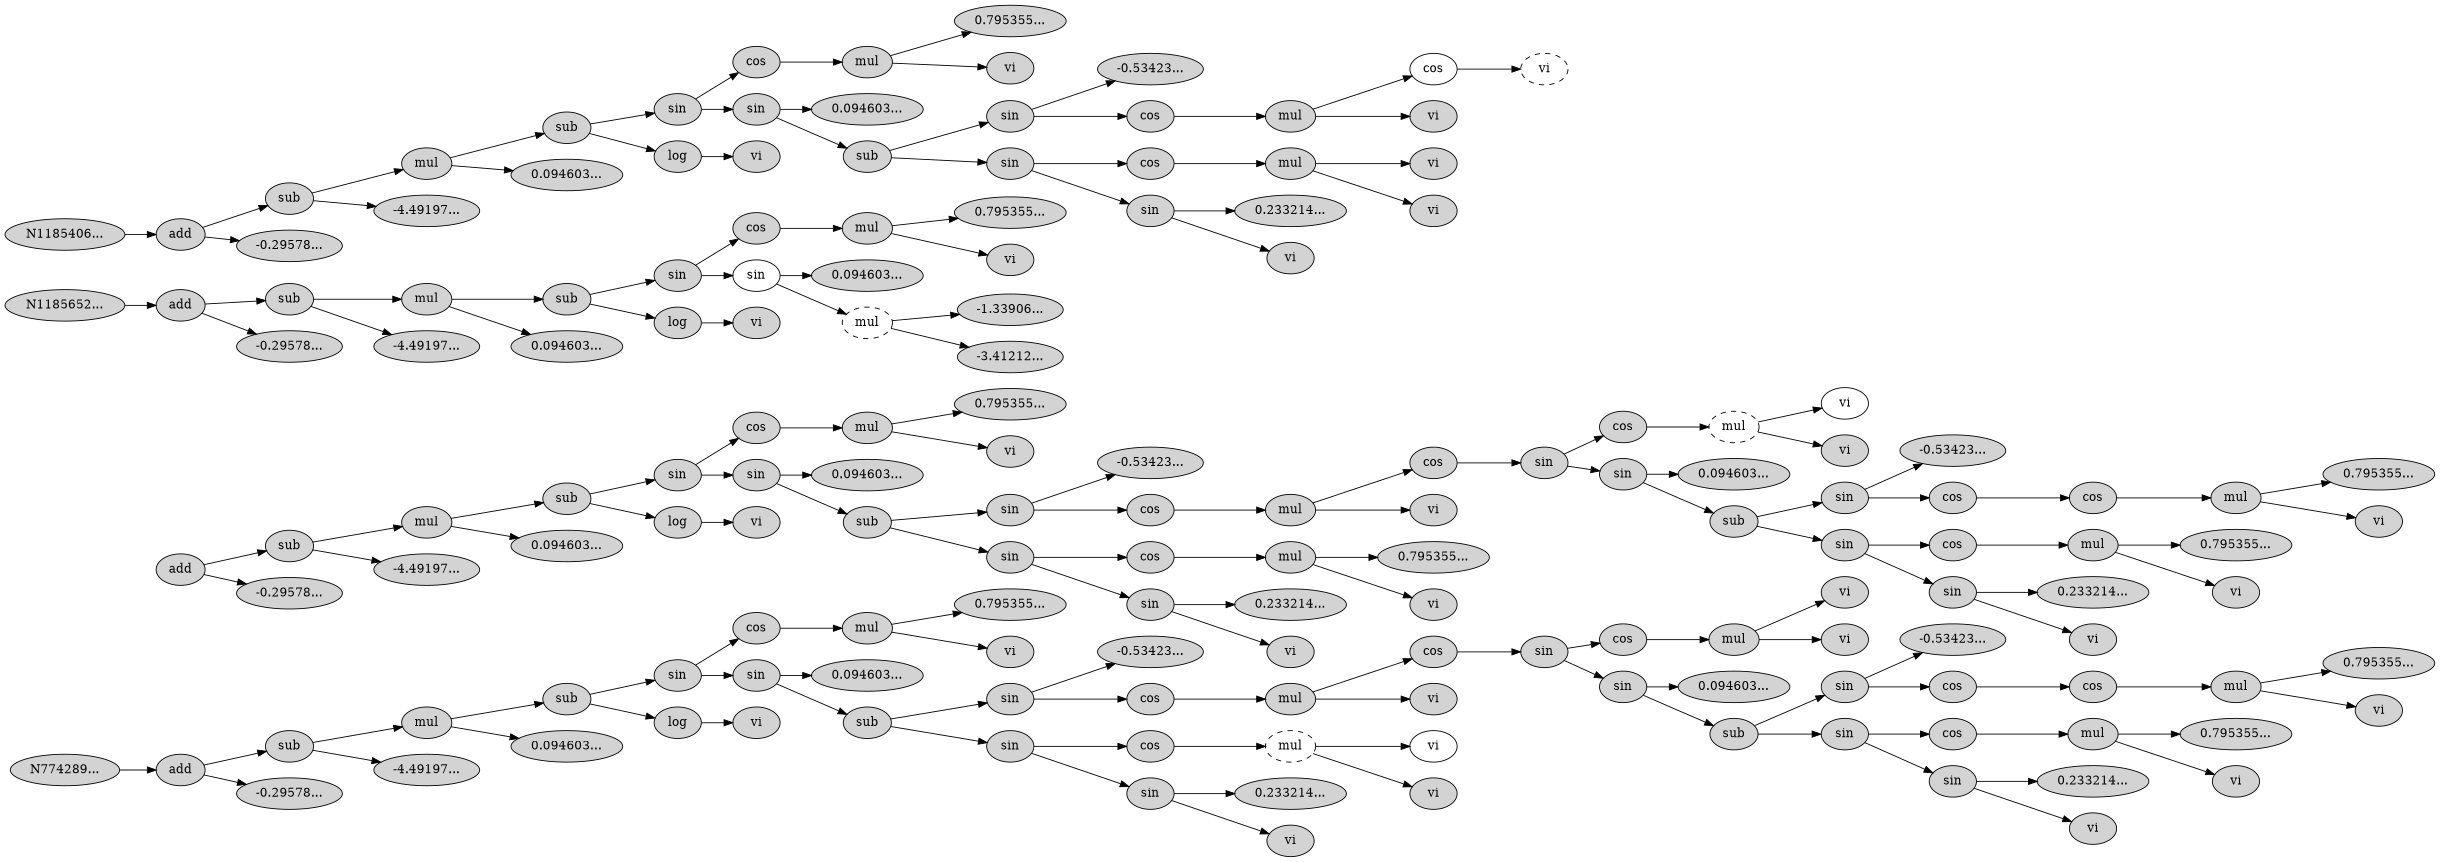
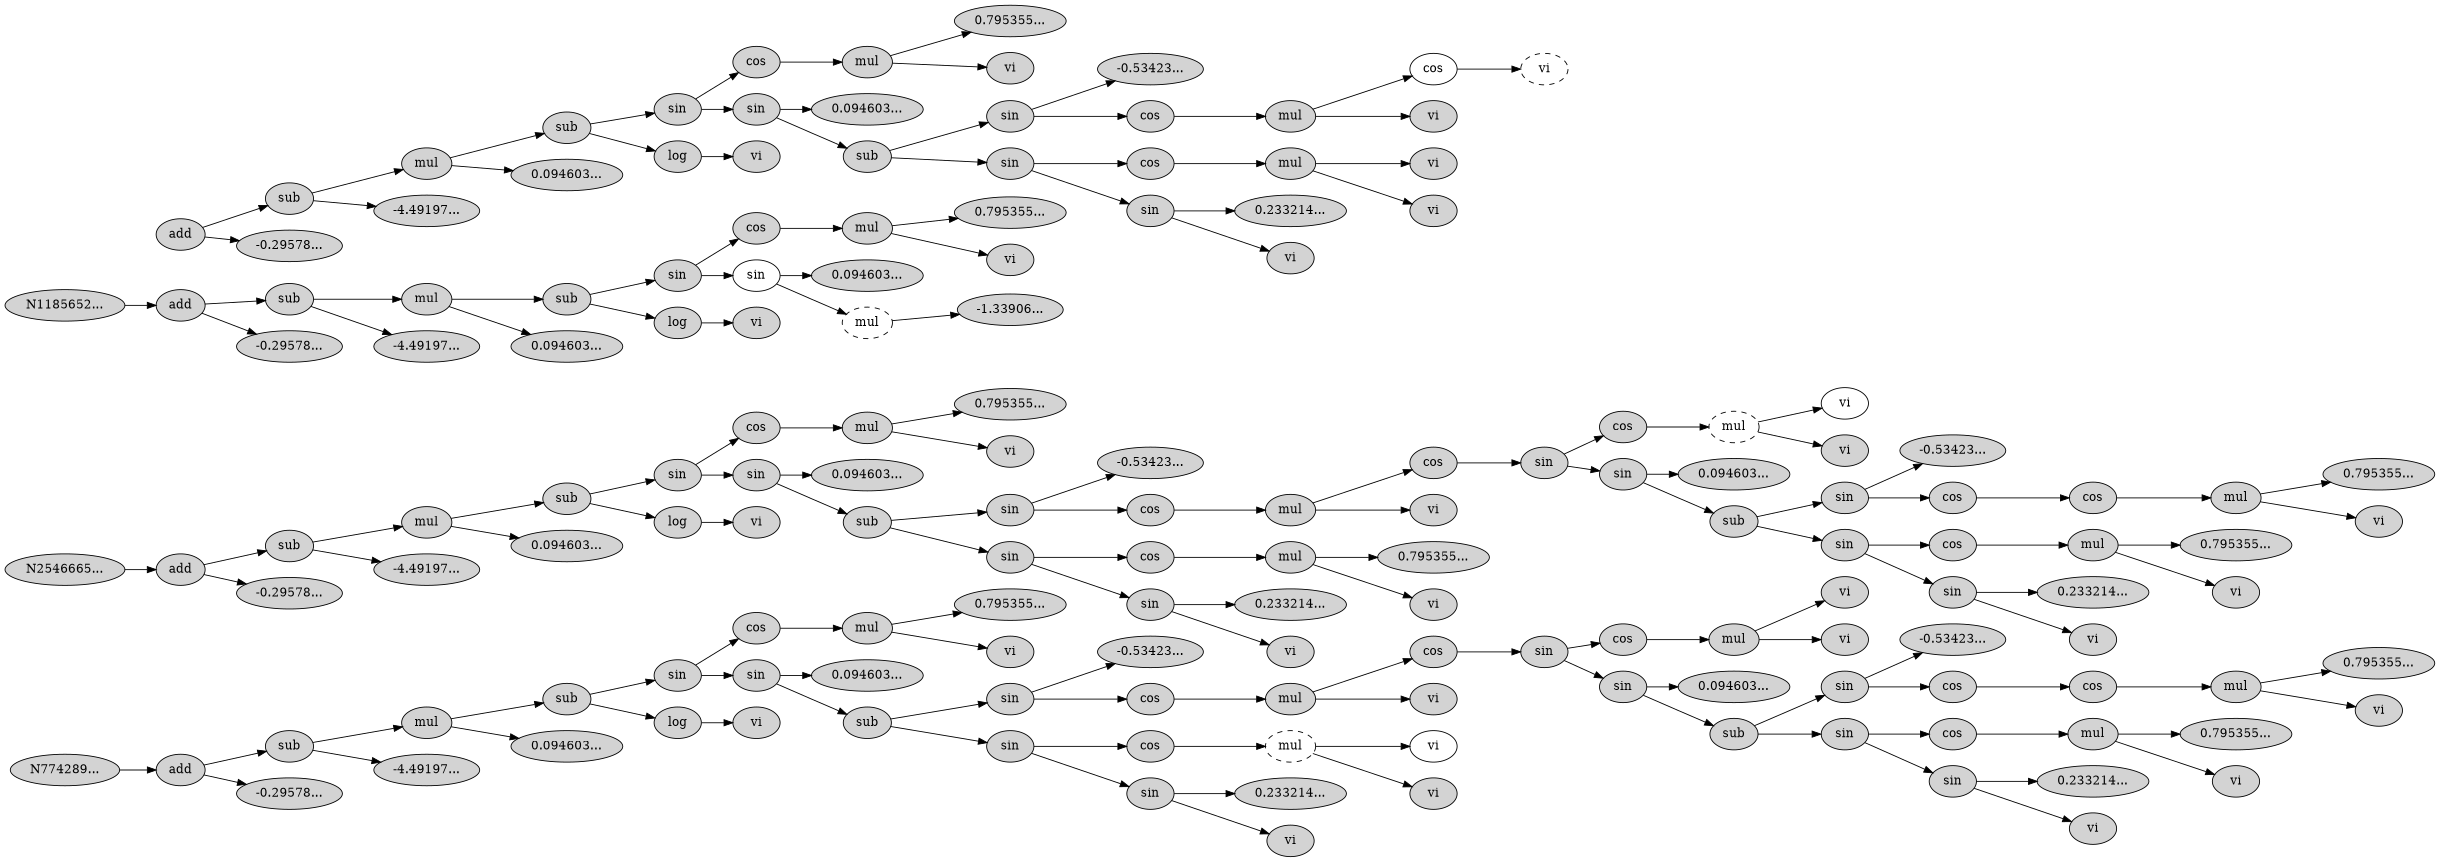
node "N1185406...": removed
node "-3.41212...": removed
node "N2546665...": added
